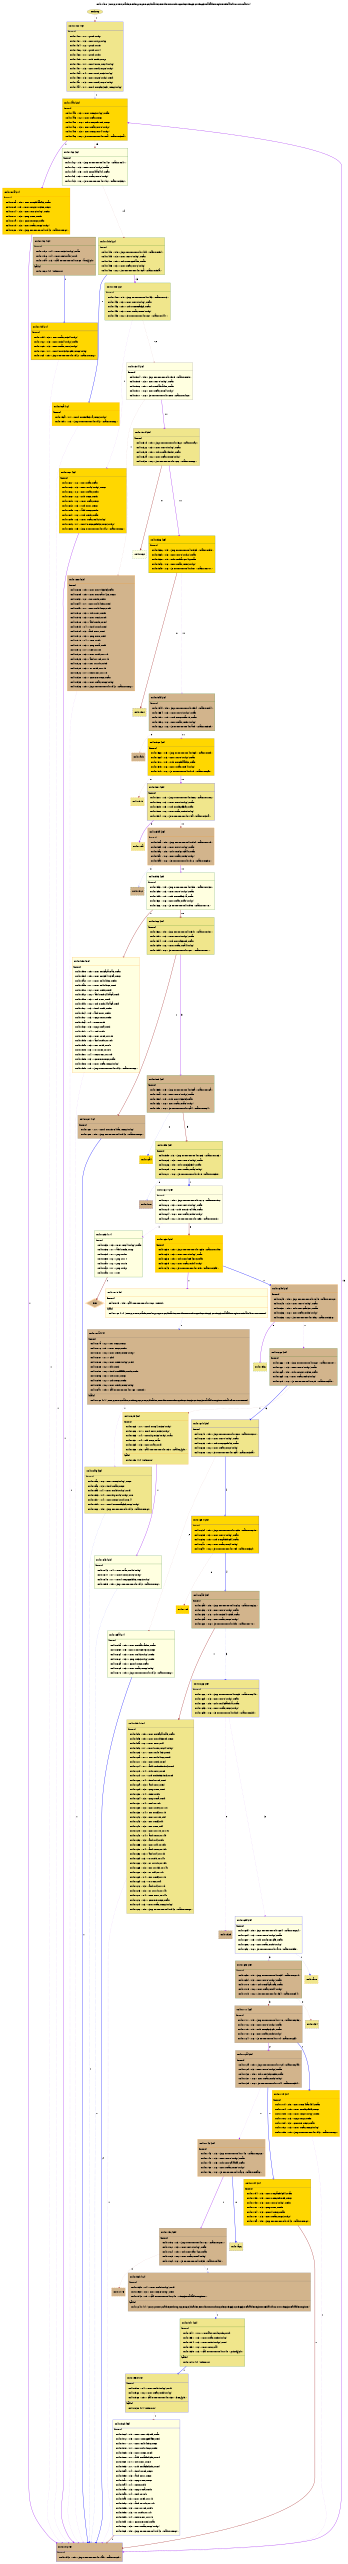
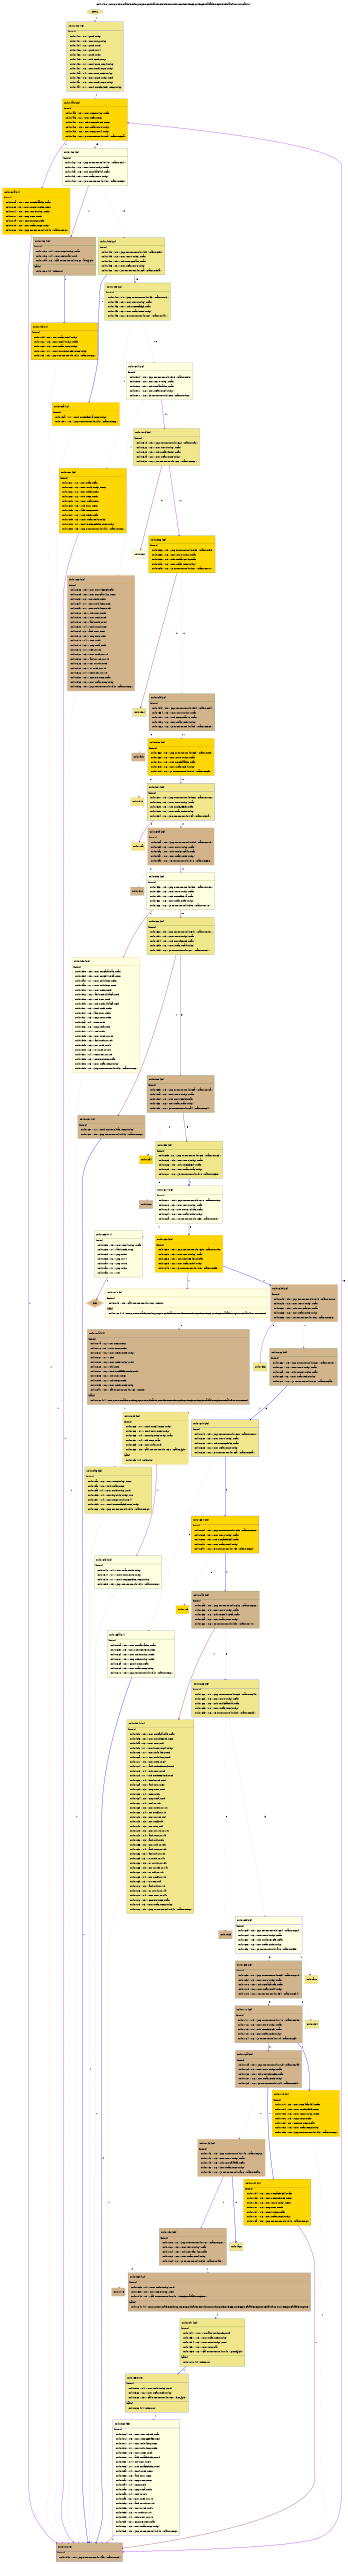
node "Desktop": label "Desktop" -> "Entry"
edge "0x4014c2 [22]" -> "0x4017b2 [13]": added, label "1"
